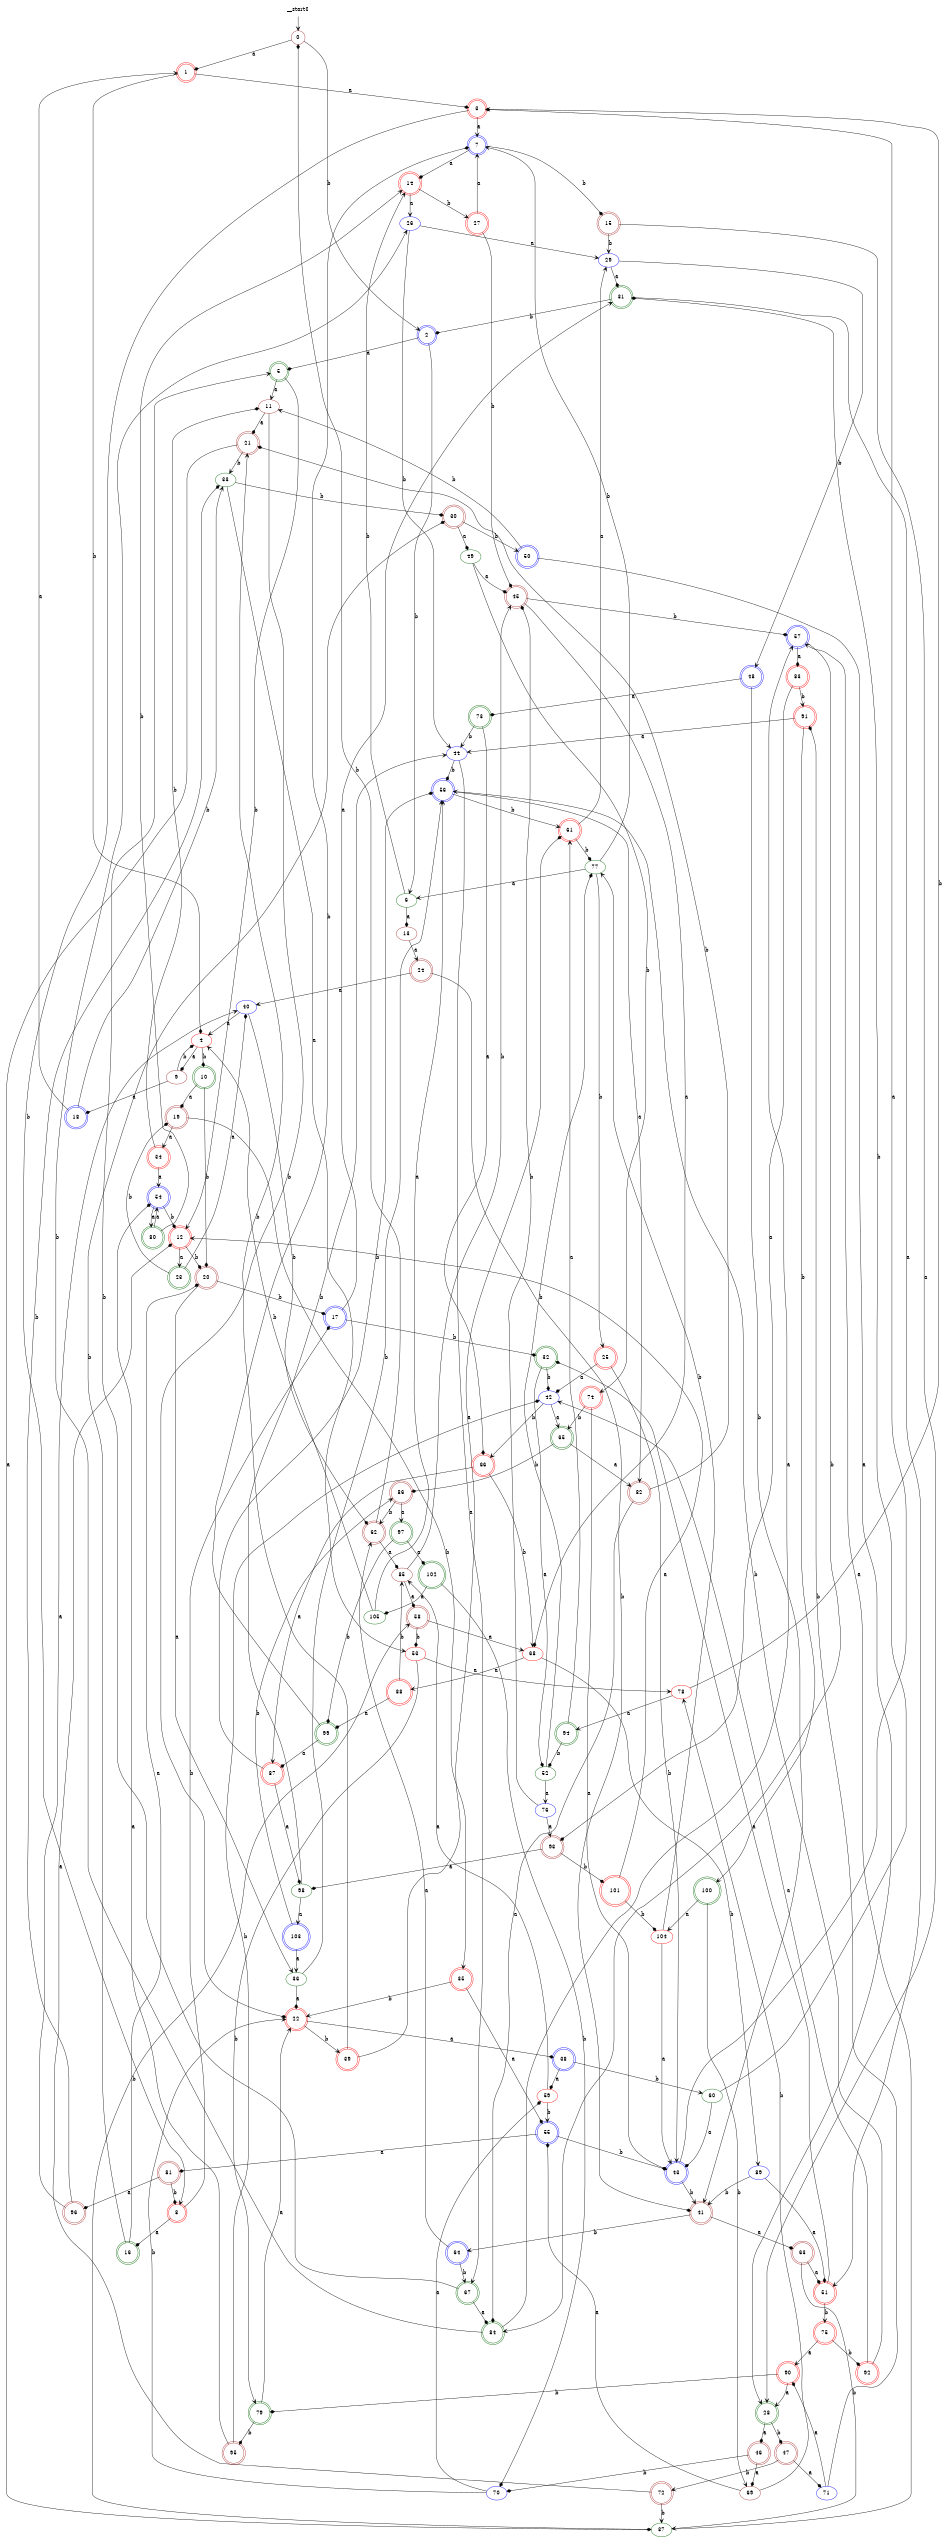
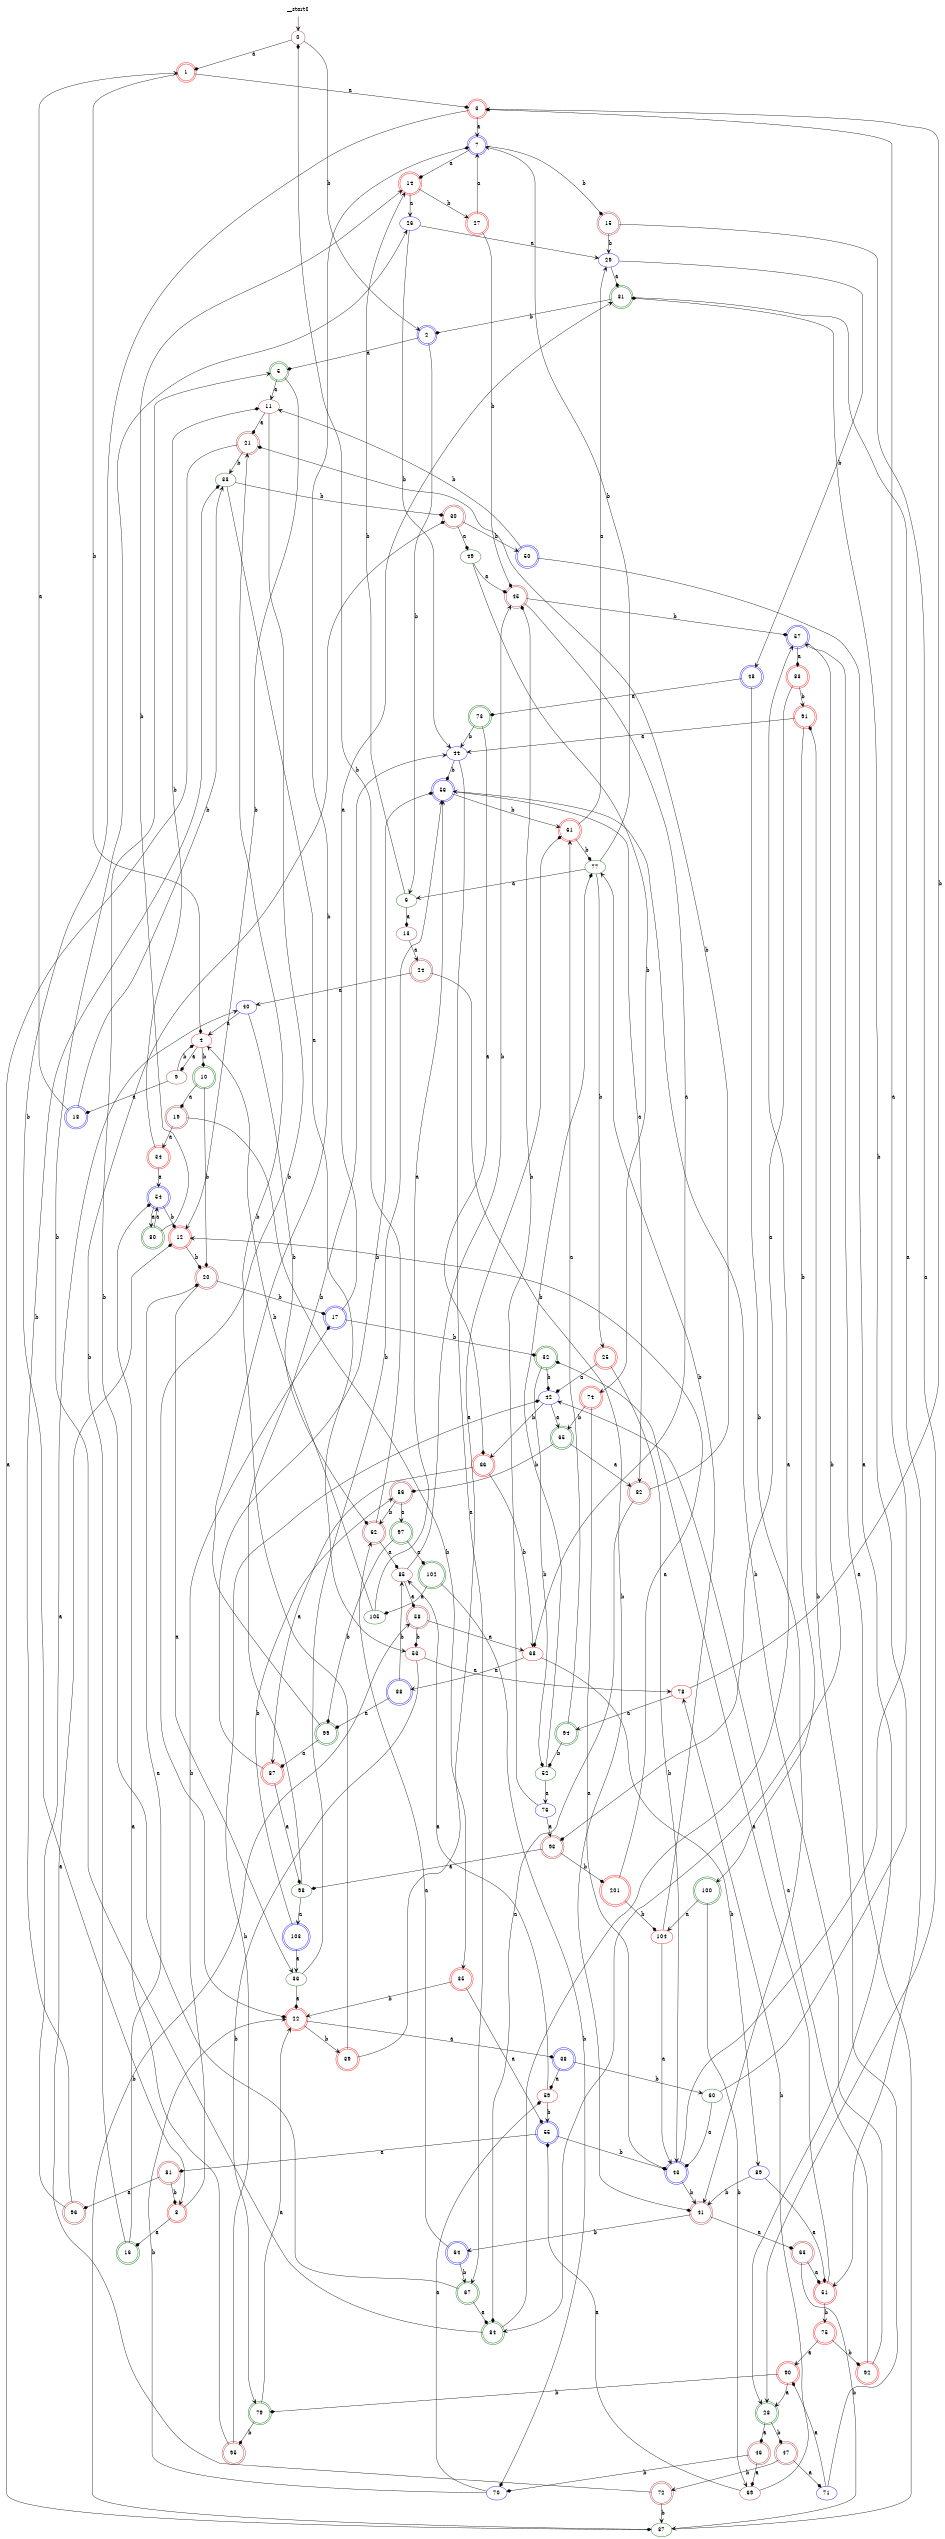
node "23": removed
edge "32" -> "52": label "a" -> "b"
node "88": color red -> blue
node "101": label "101" -> "201"
